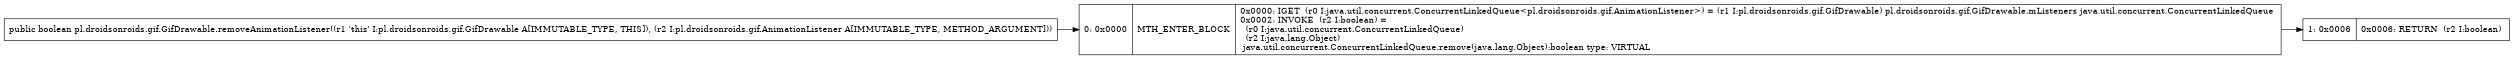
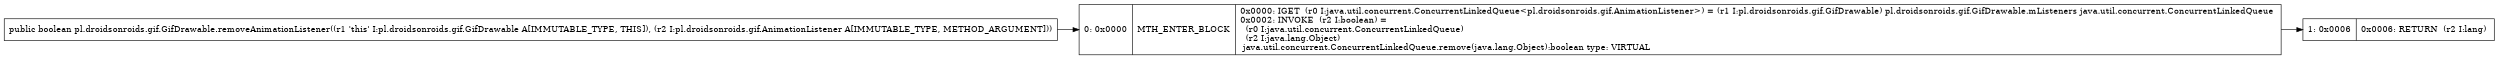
node "1: 0x0006": text "0x0006: RETURN  (r2 I:boolean)" -> "0x0006: RETURN  (r2 I:lang)"
